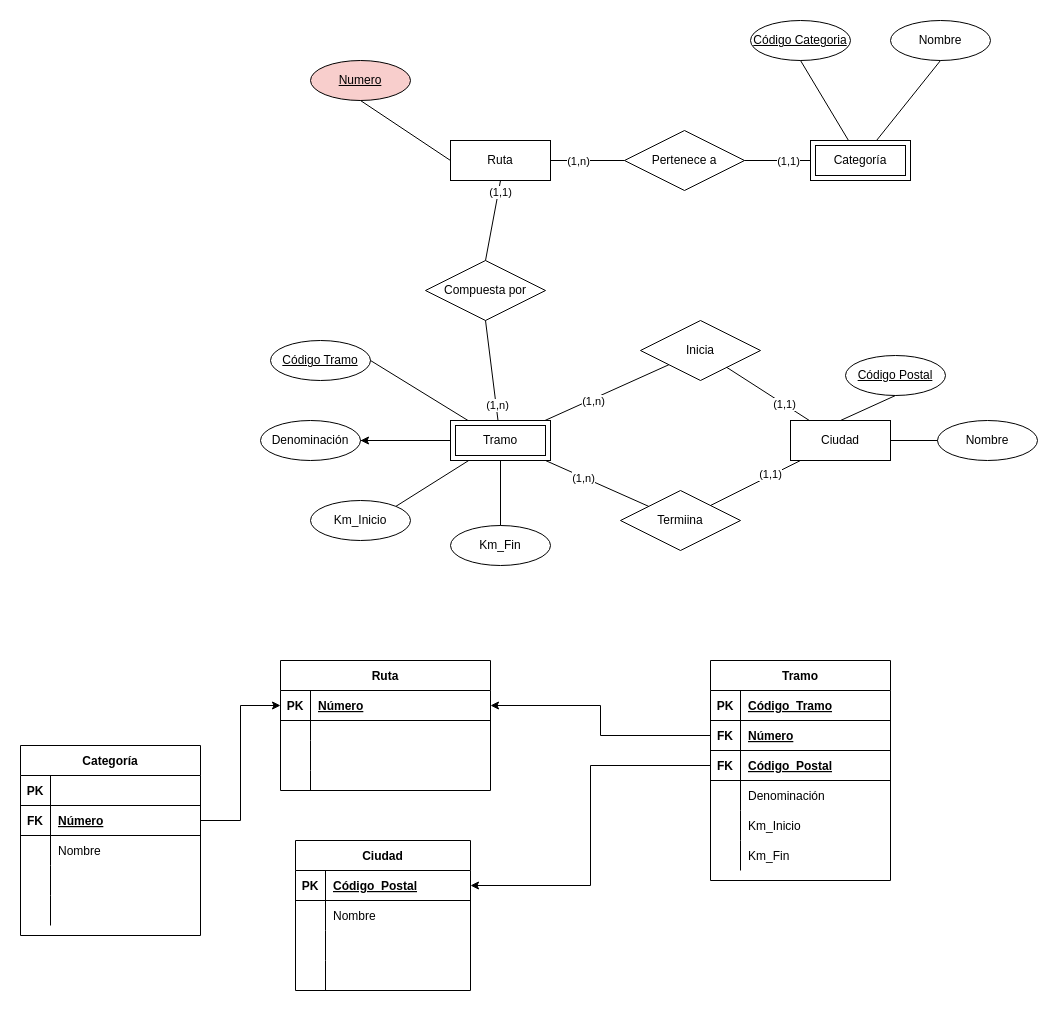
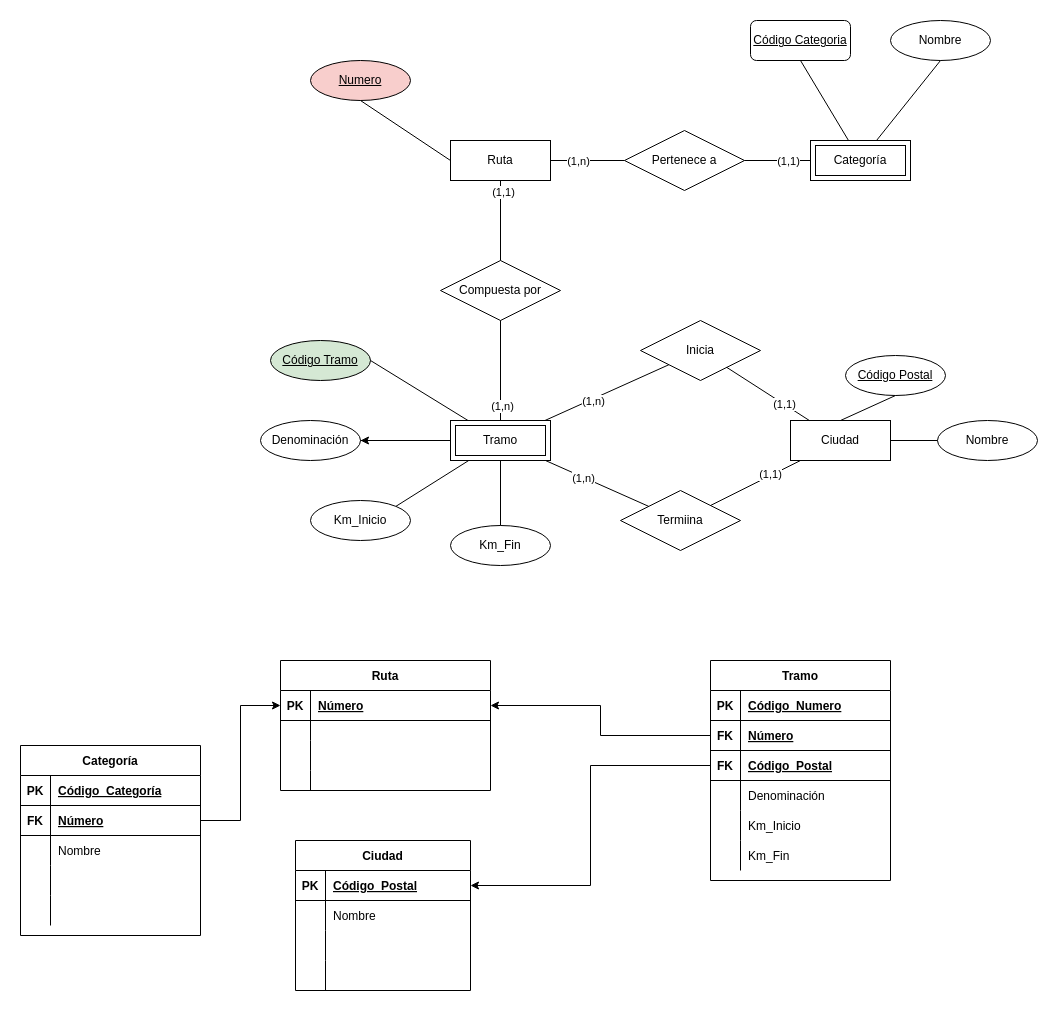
node "Código Categoria": shape ellipse -> rounded rectangle
node "Compuesta por": moved (486, 291) -> (501, 291)
node "Código Tramo": fillcolor #ffffff -> #d5e8d4
node "Código_Tramo": label "Código_Tramo" -> "Código_Numero"
node "Código_Categoría": added
